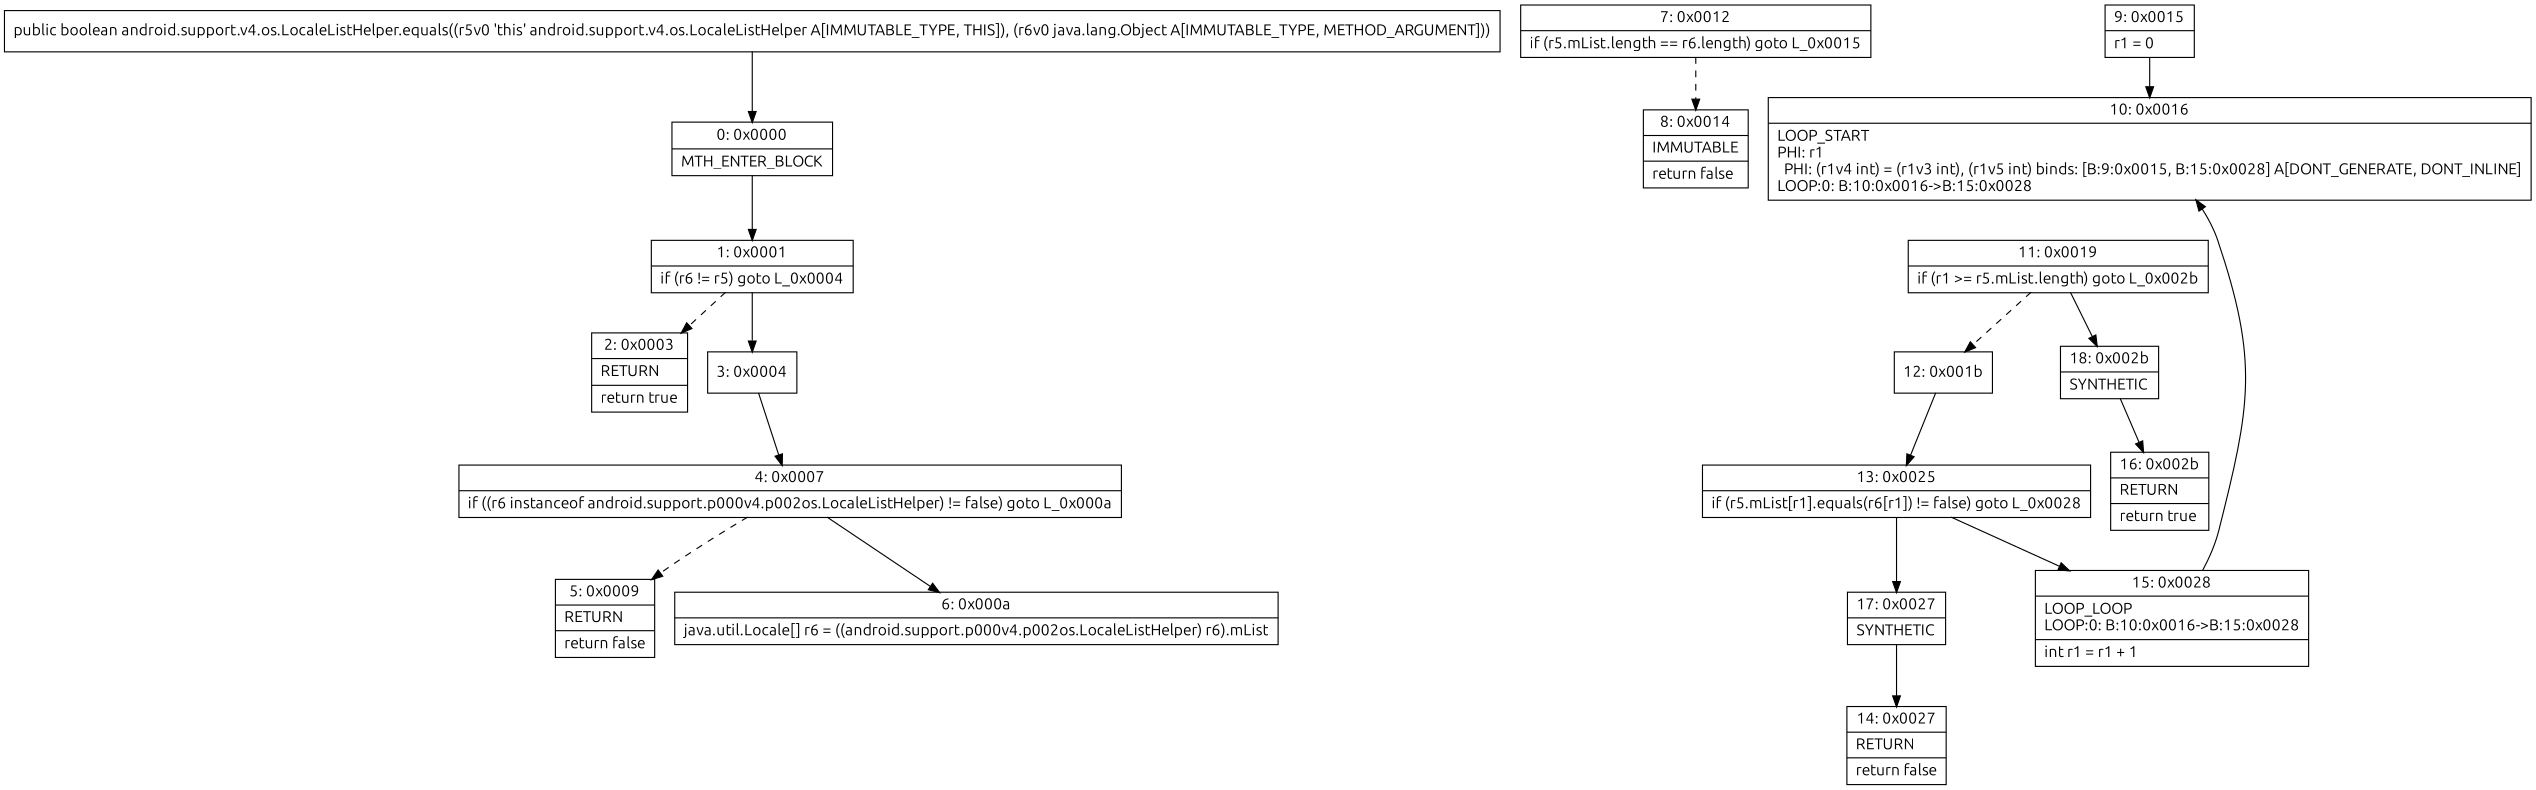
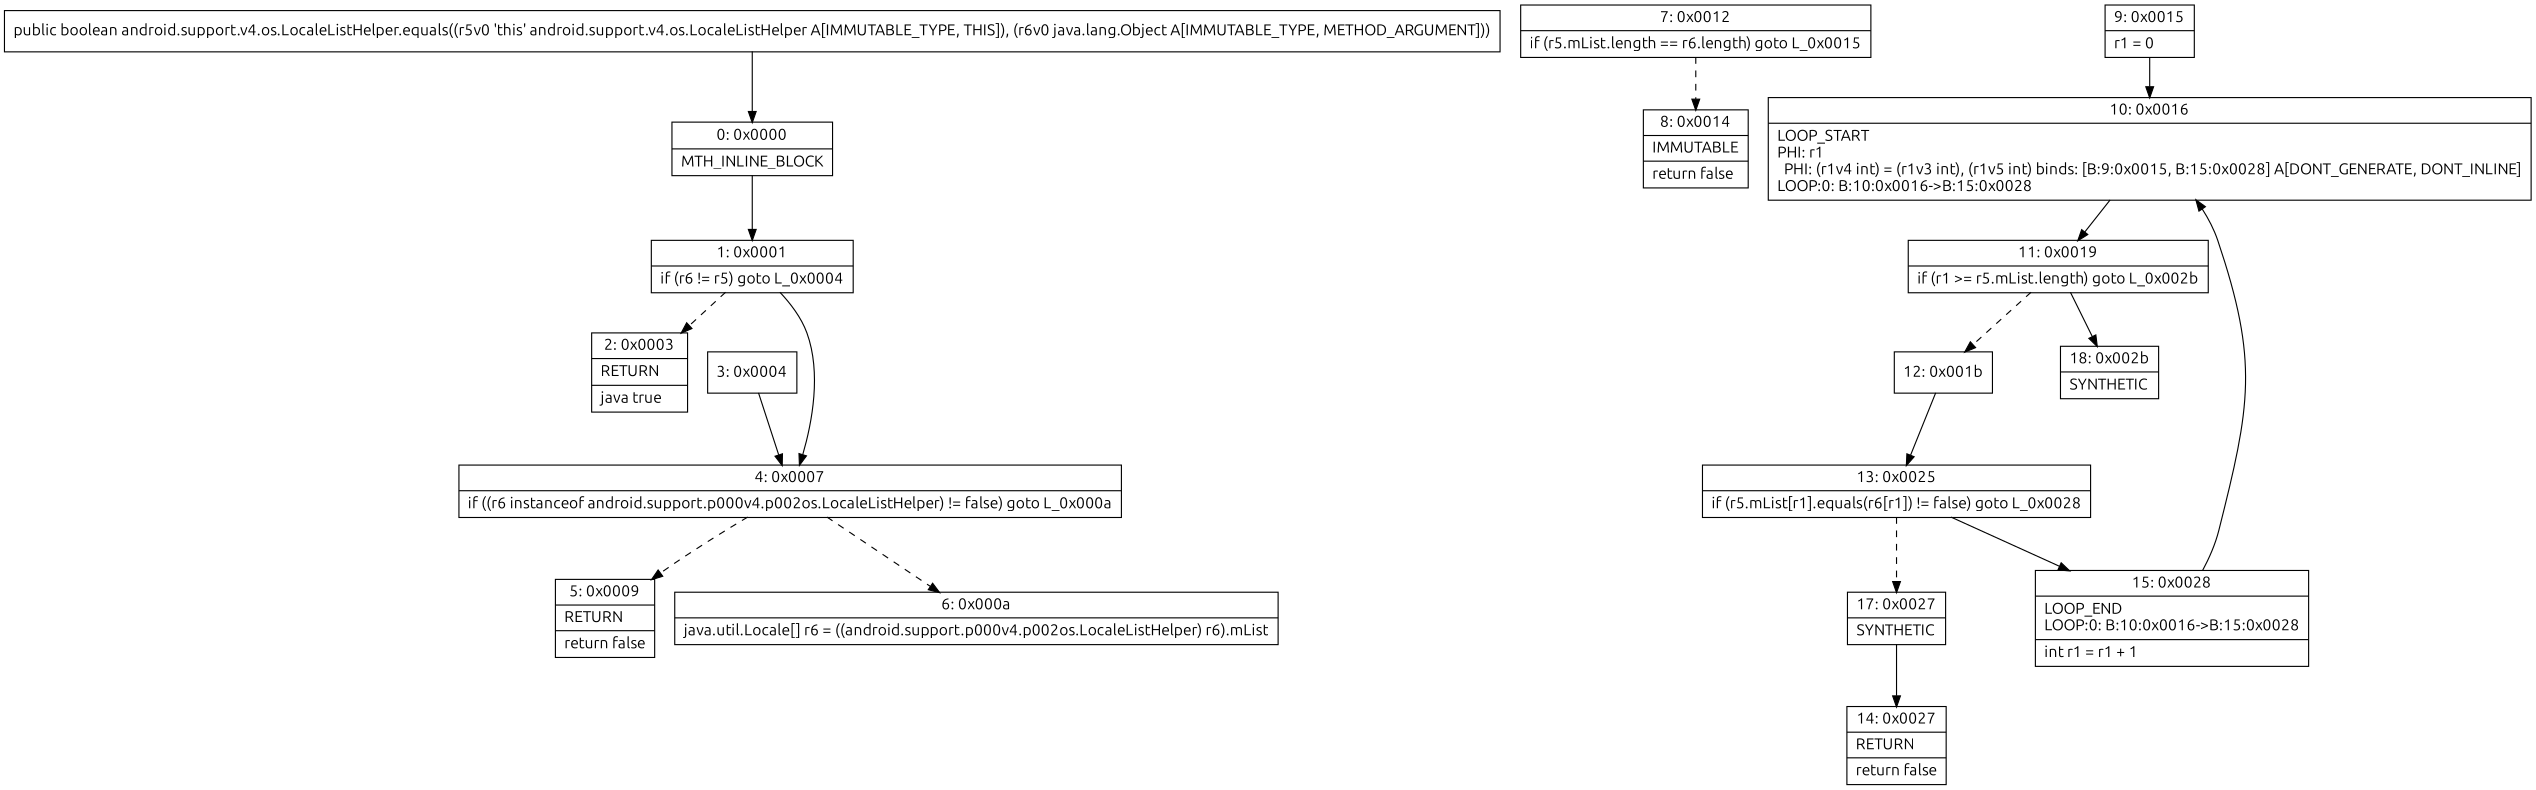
node "0: 0x0000": text "MTH_ENTER_BLOCK" -> "MTH_INLINE_BLOCK"
edge "10: 0x0016" -> "11: 0x0019": added
edge "1: 0x0001" -> "3: 0x0004": now "1: 0x0001" -> "4: 0x0007"
node "2: 0x0003": text "return true" -> "java true"
node "16: 0x002b": removed
edge "13: 0x0025" -> "17: 0x0027": style solid -> dashed
edge "4: 0x0007" -> "6: 0x000a": style solid -> dashed
node "15: 0x0028": text "LOOP_LOOP" -> "LOOP_END"
